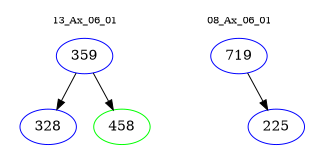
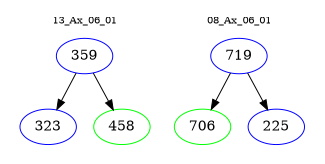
node "328": label "328" -> "323"
node "706": added
